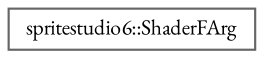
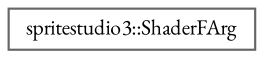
node "spritestudio6::ShaderFArg": label "spritestudio6::ShaderFArg" -> "spritestudio3::ShaderFArg"
